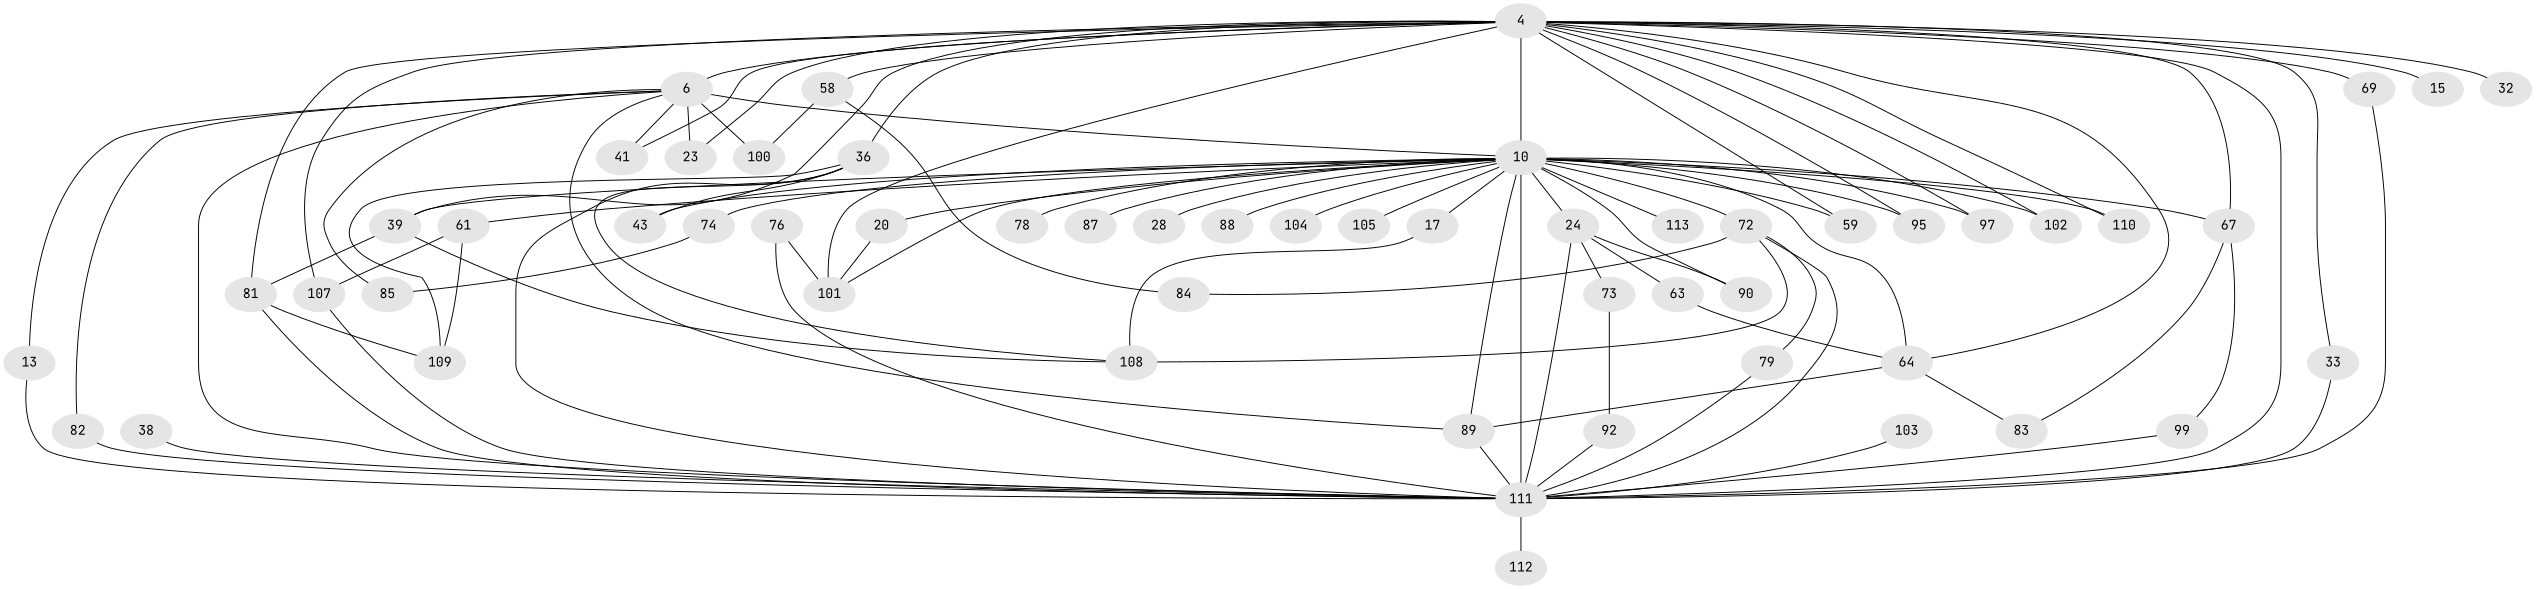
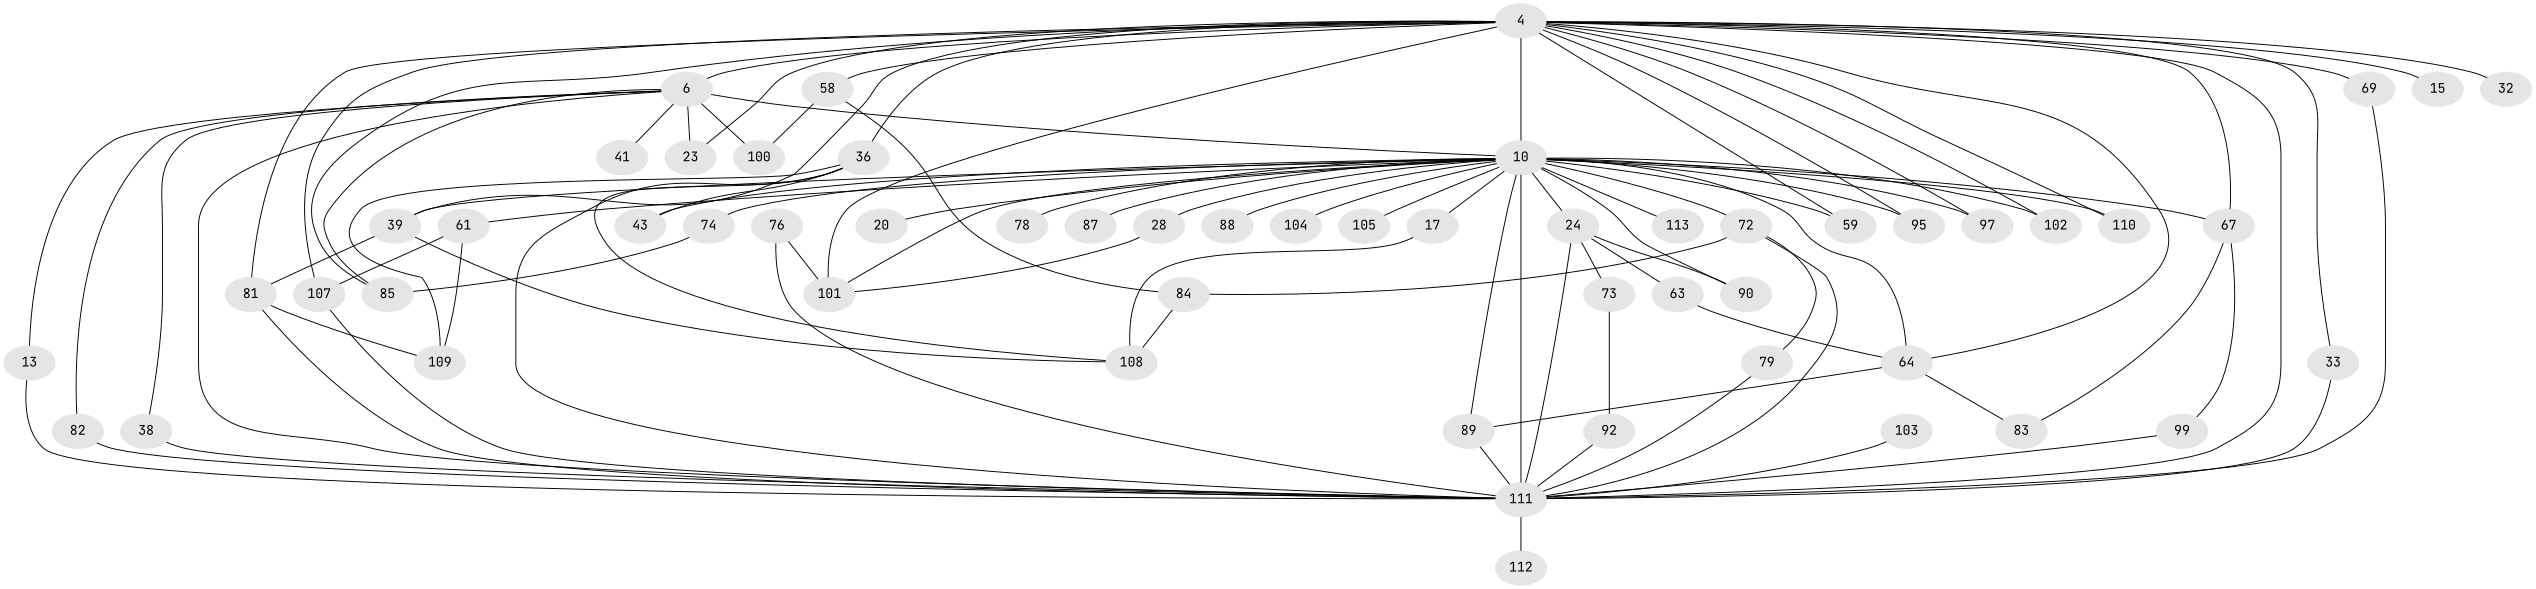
edge "4" -- "41": now "4" -- "85"
edge "20" -- "101": now "28" -- "101"
edge "72" -- "108": now "84" -- "108"
edge "6" -- "89": now "6" -- "38"
